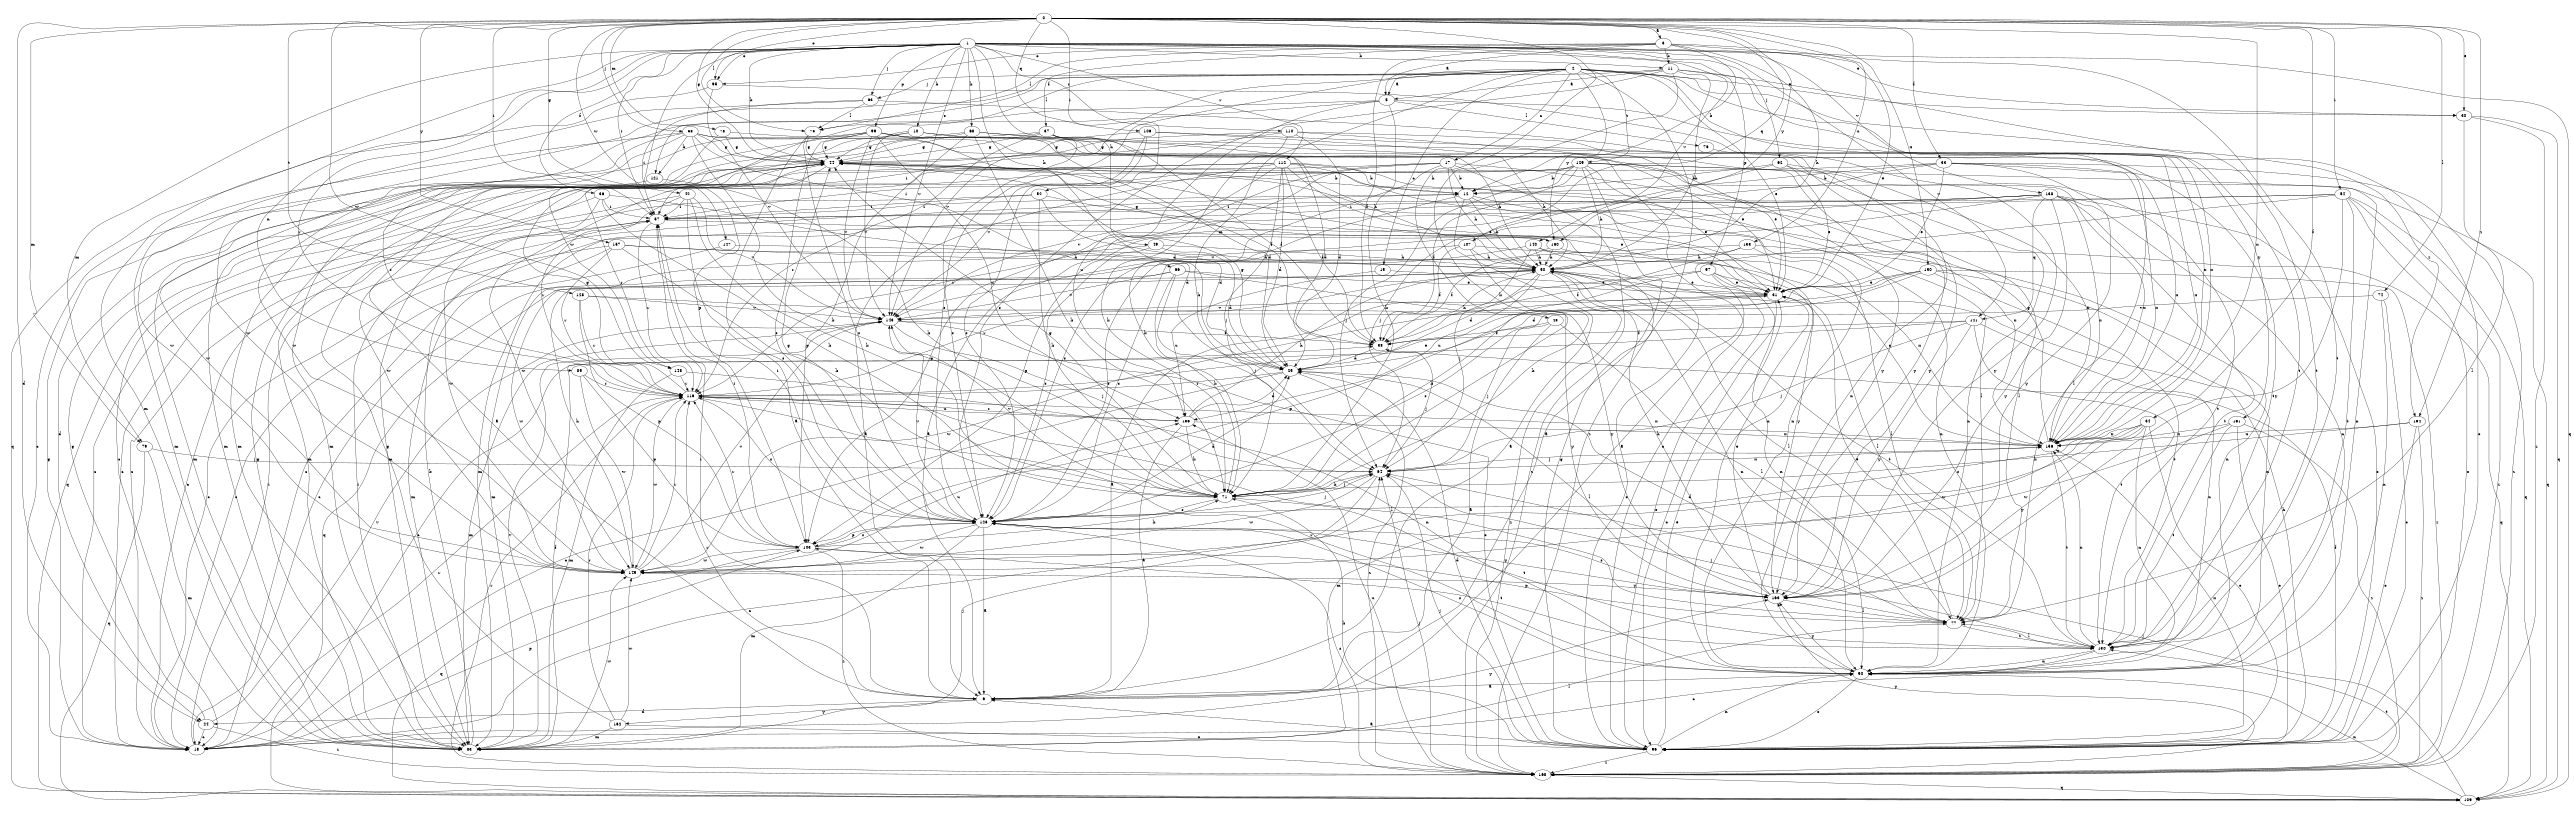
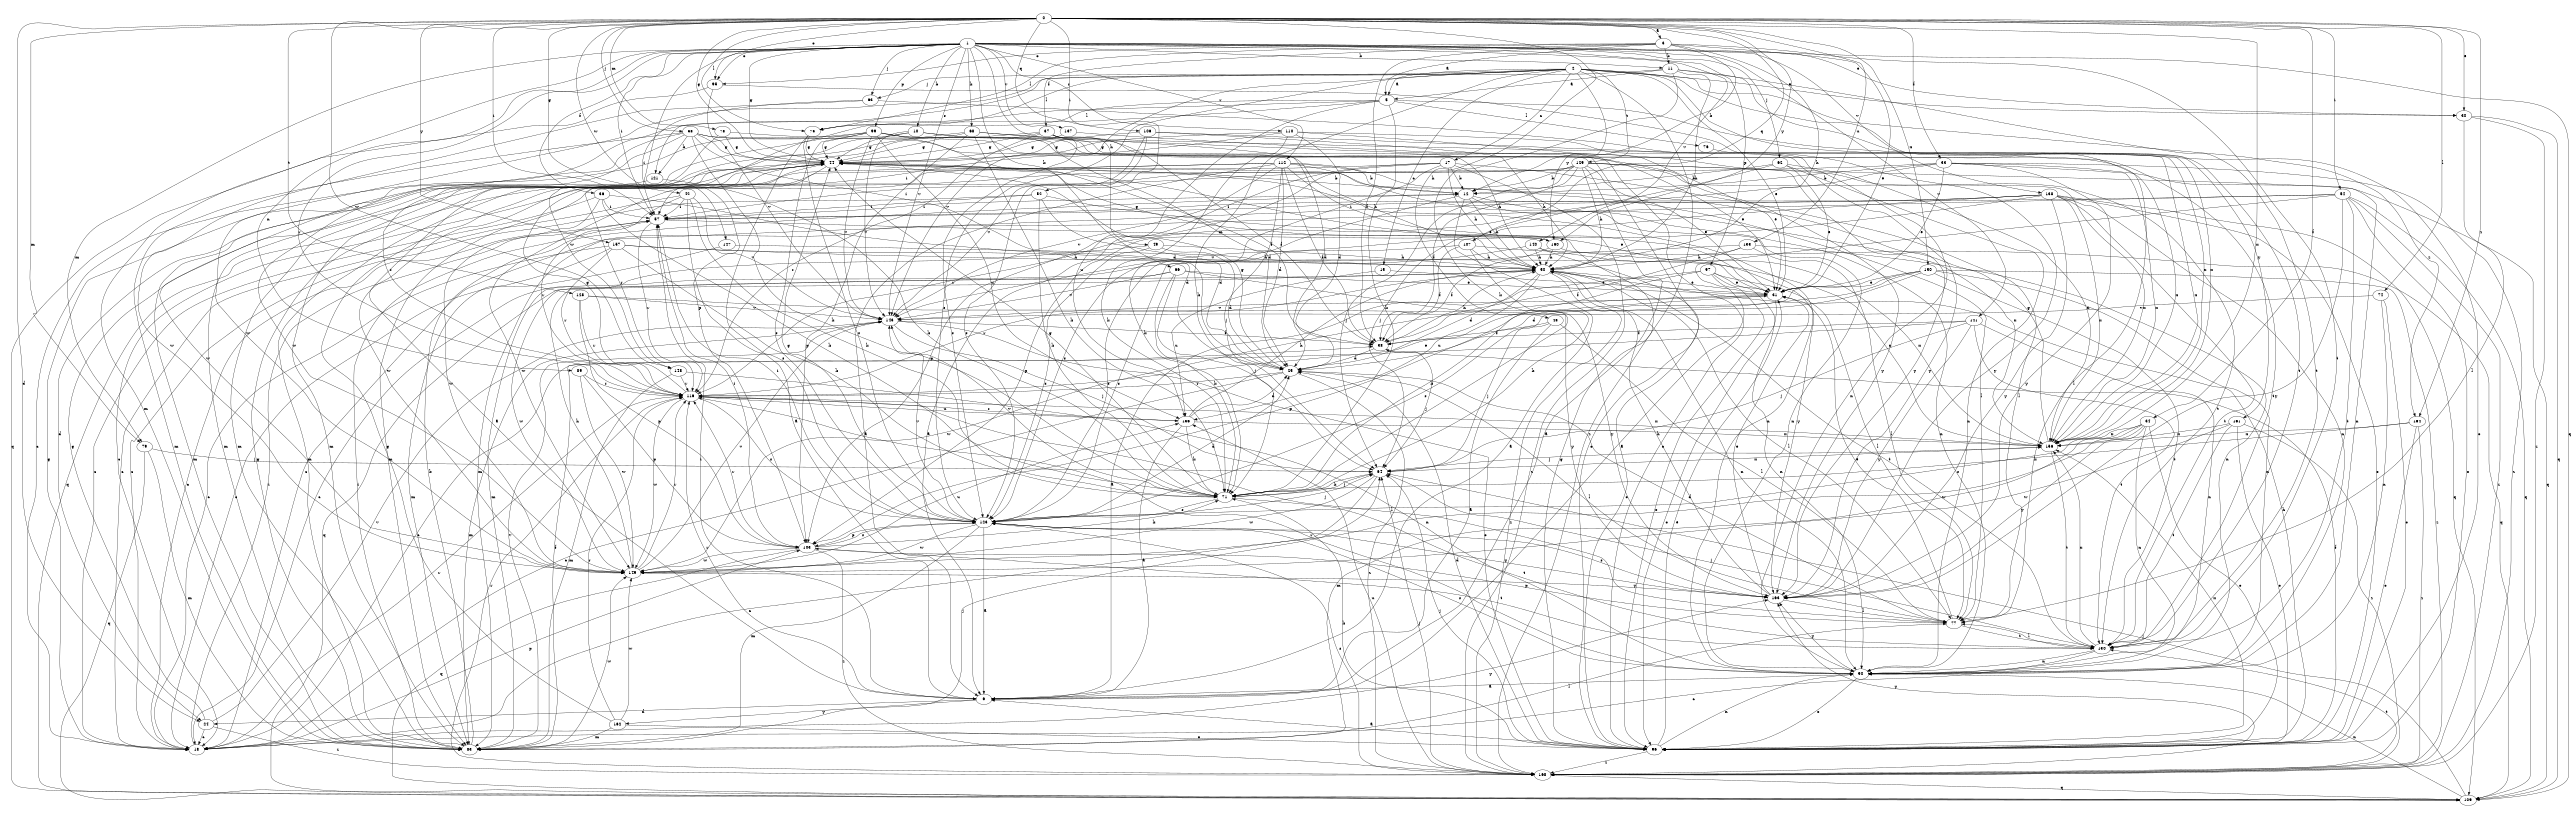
edge "1" -> "44": label "k" -> "g"
edge "63" -> "75": now "5" -> "75"
node "137": added
edge "11" -> "123": removed, label "s"
edge "138" -> "141": now "138" -> "109"
edge "140" -> "64": removed, label "j"
